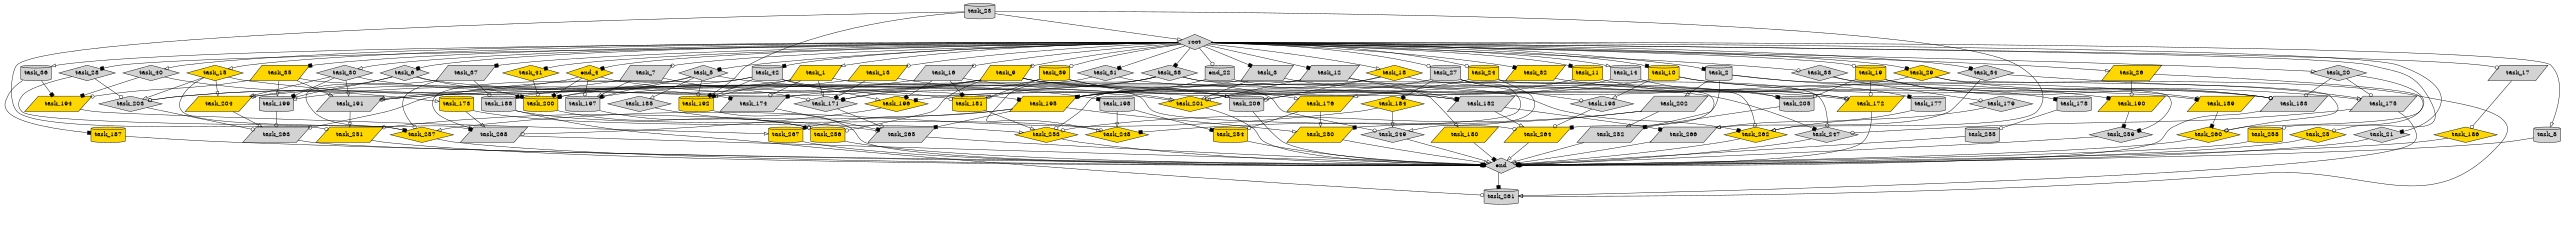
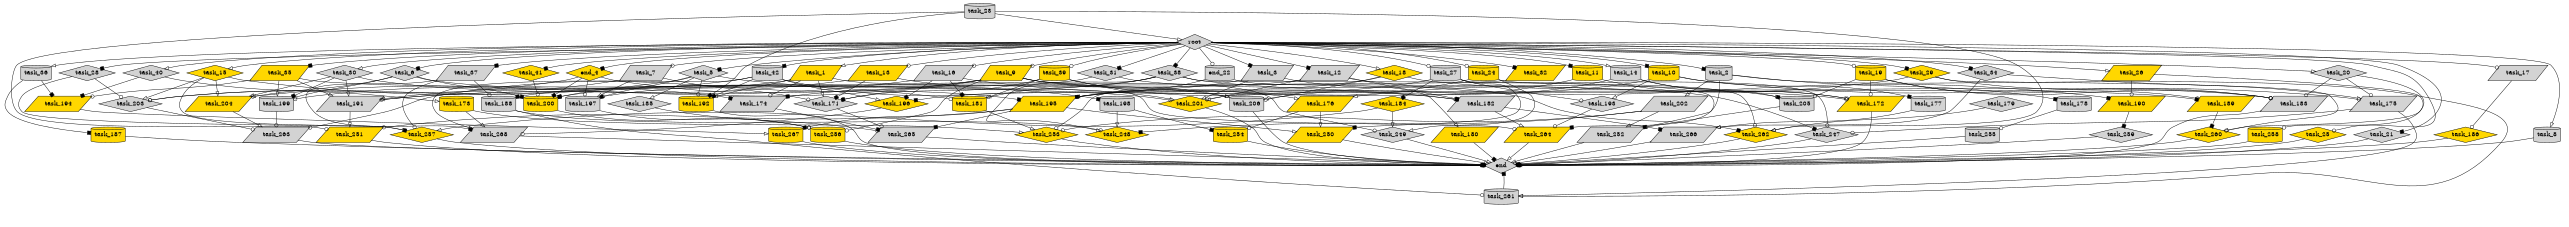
node "task_33": removed
edge "task_32" -> "task_172": now "task_14" -> "task_172"
edge "end" -> "task_261": reversed
